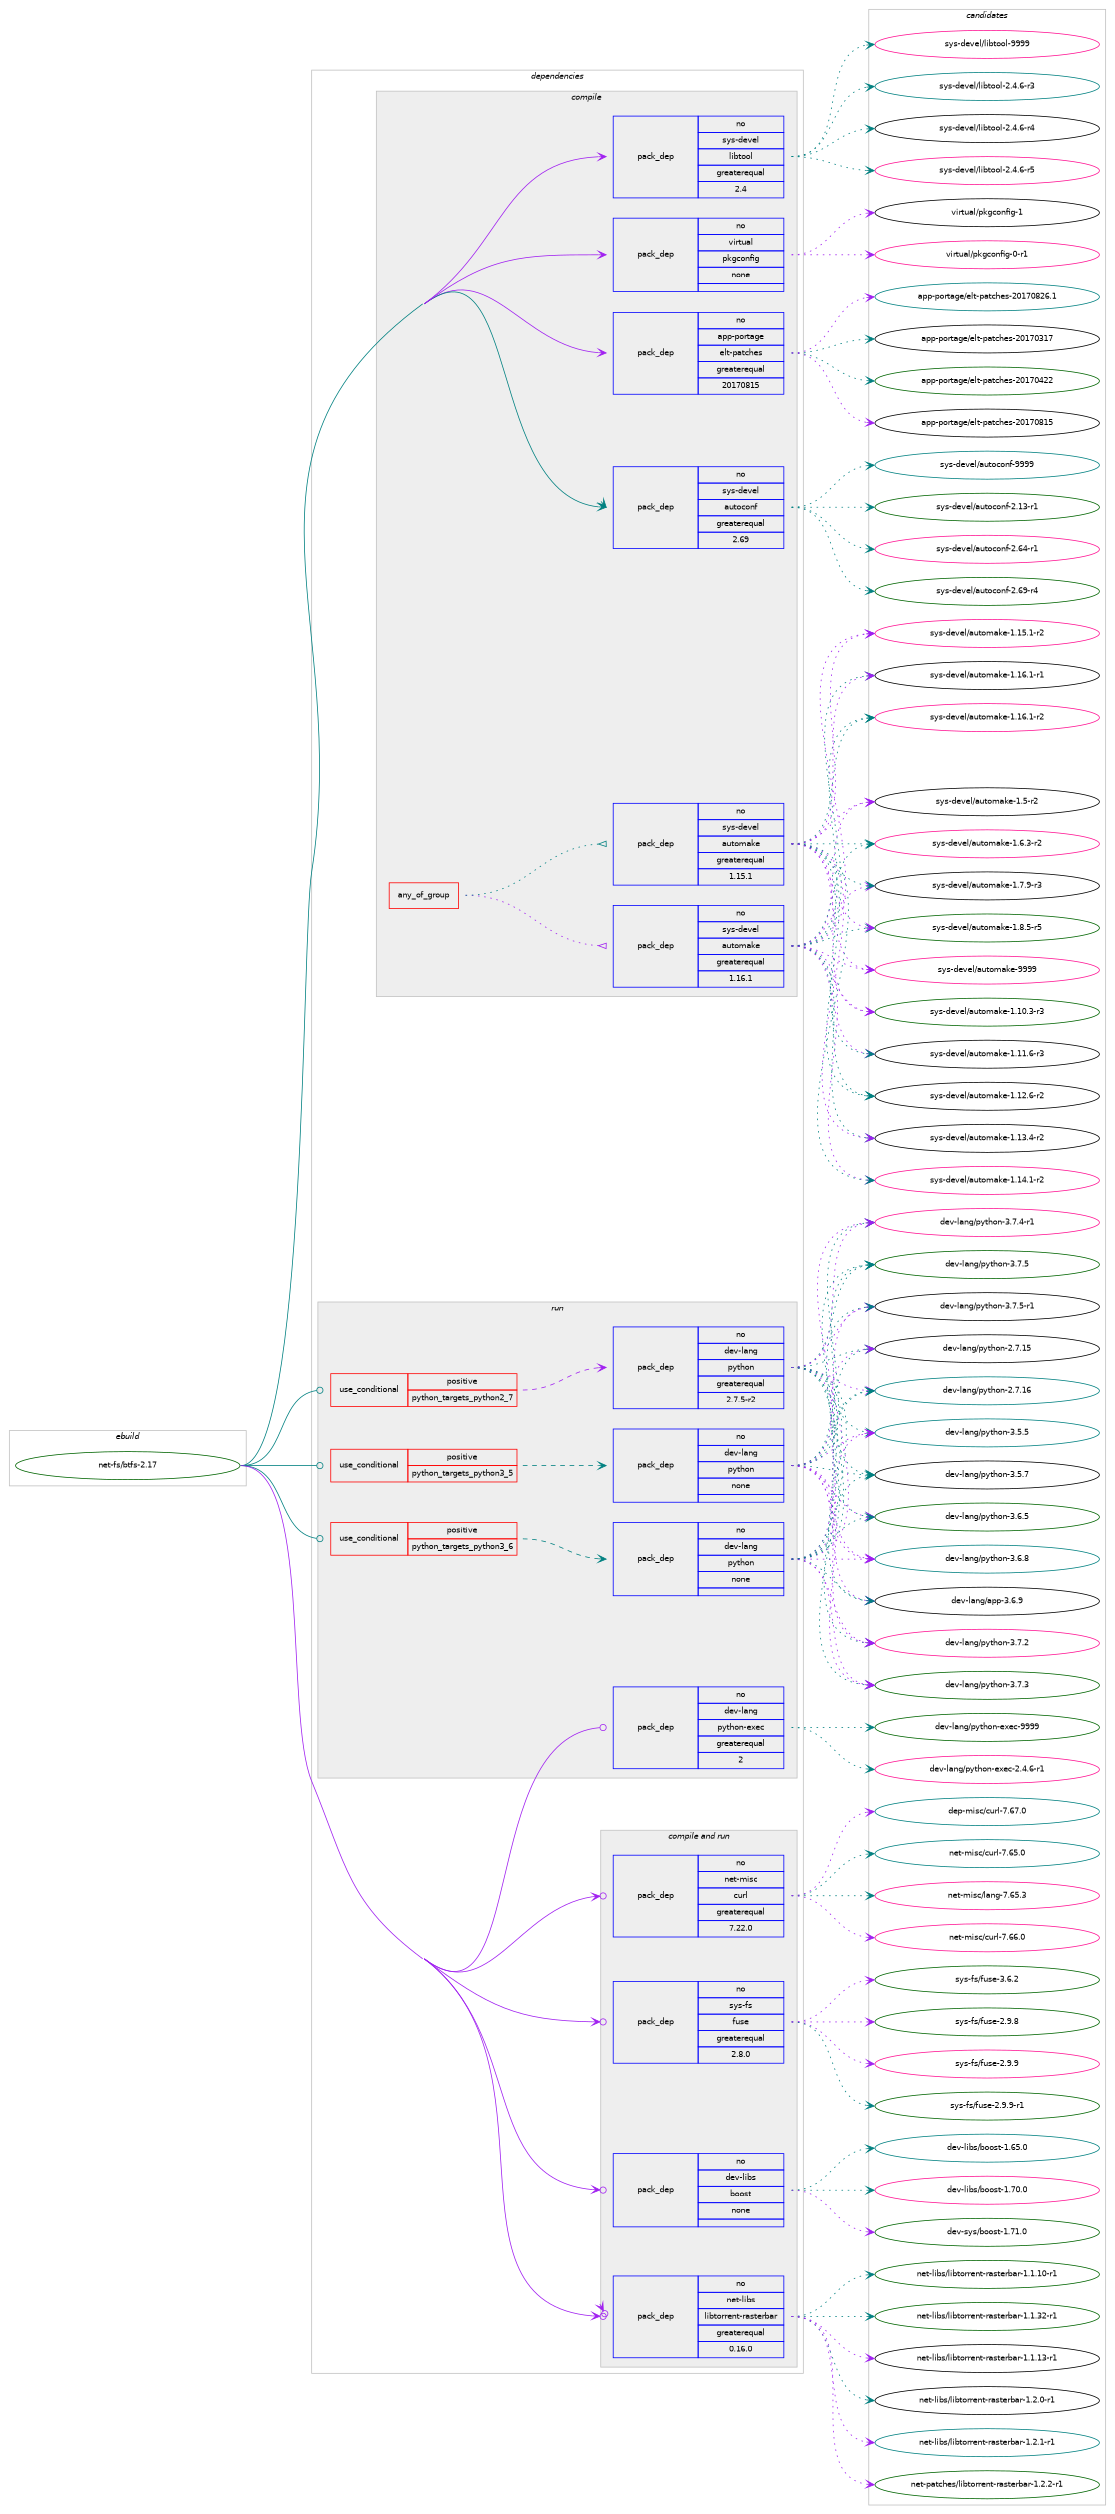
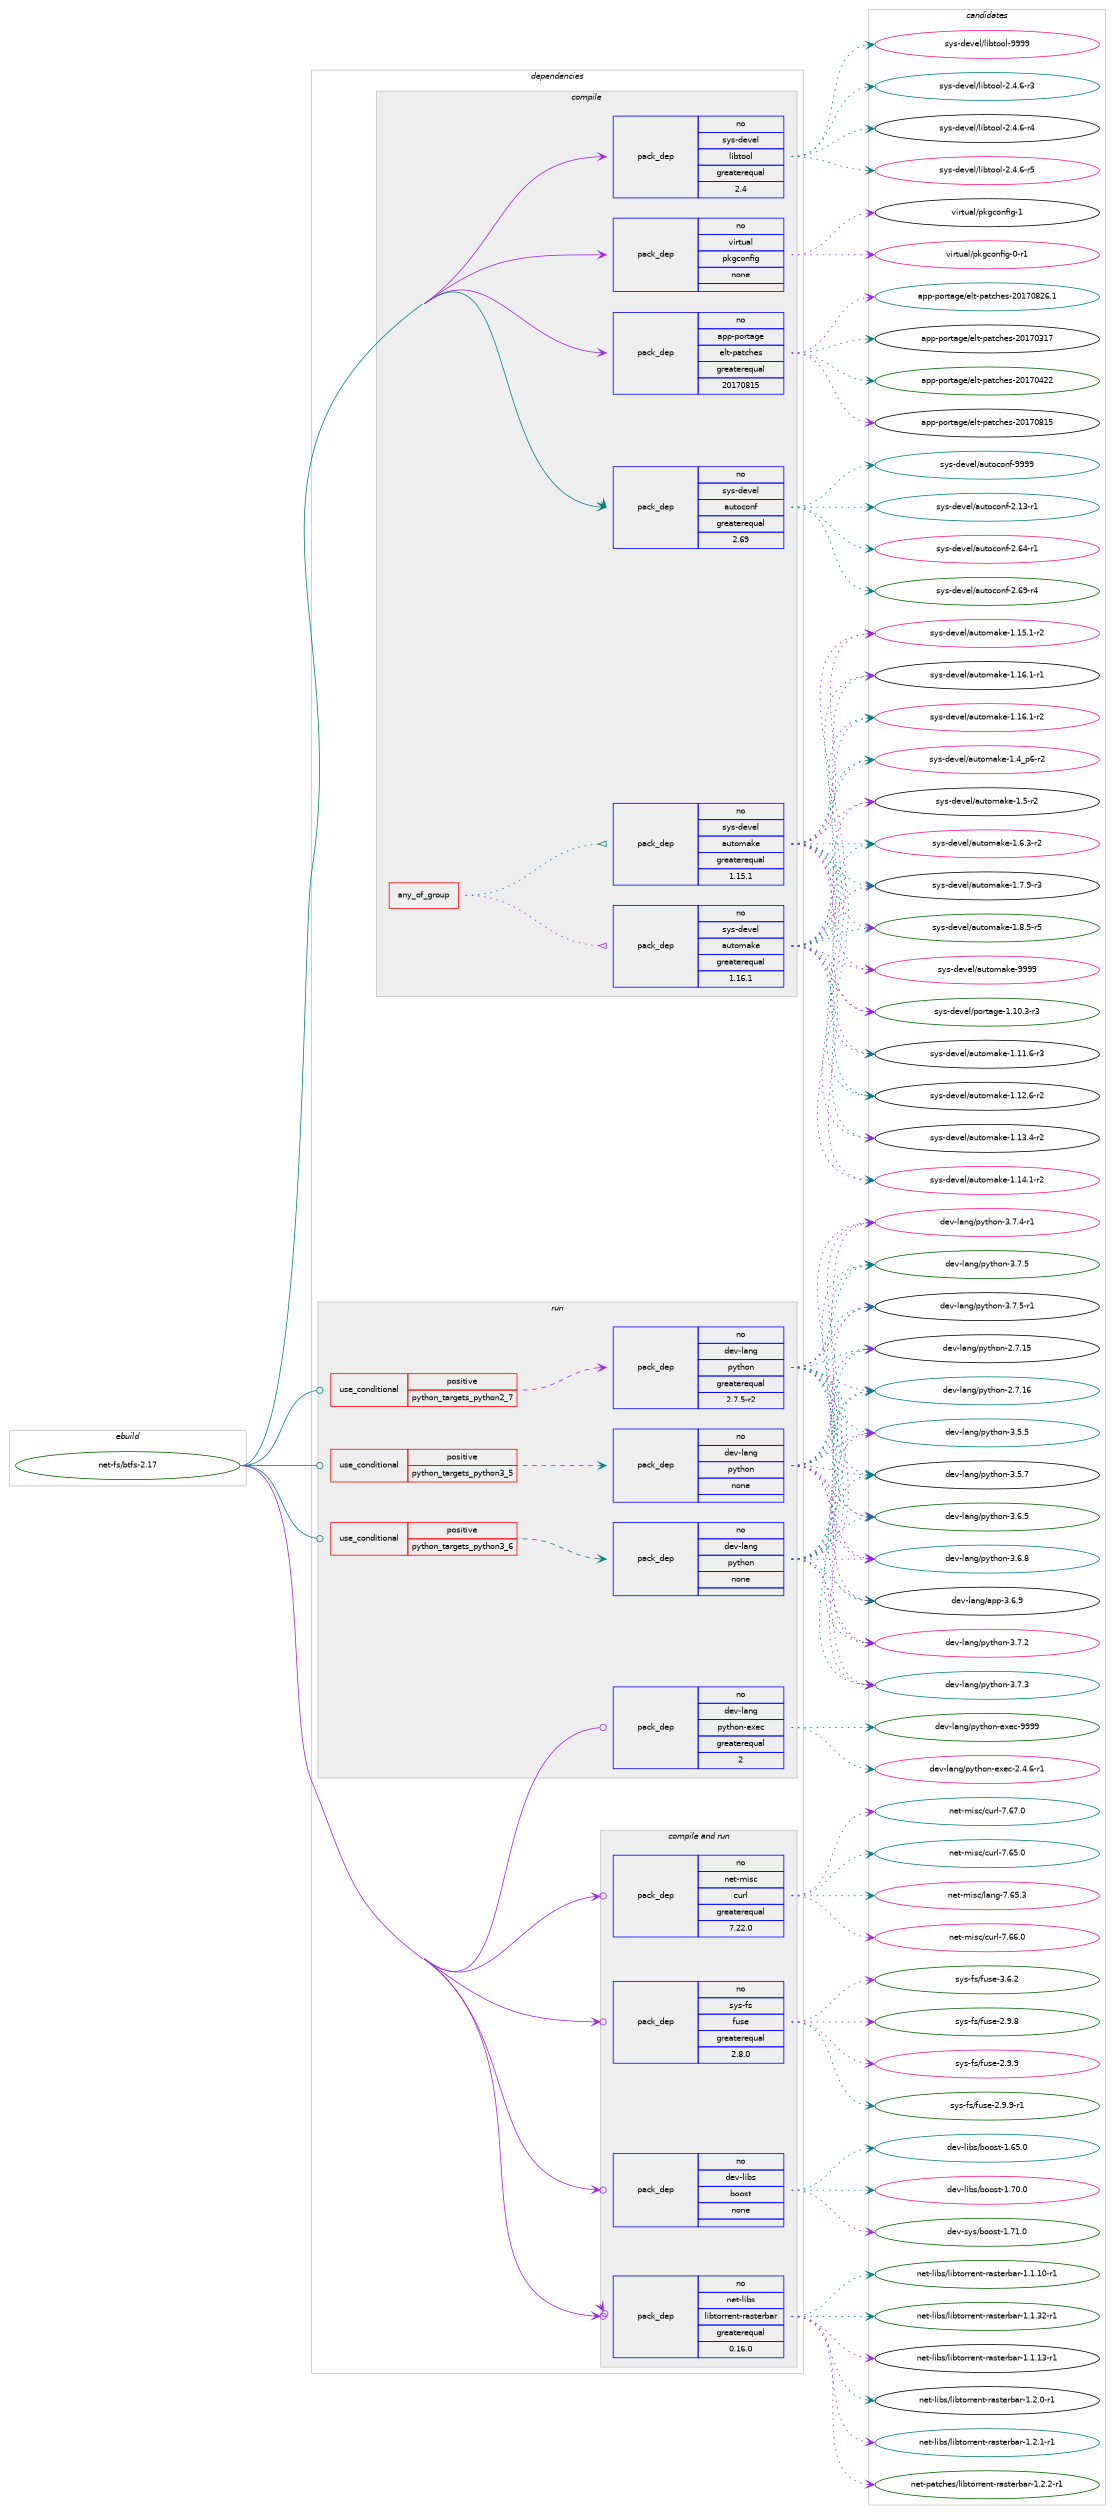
node "sys-devel/autoconf-2.13-r1": color darkgreen -> teal
node "sys-devel/automake-1.4_p6-r2": added
node "sys-devel/automake-1.10.3-r3": label "sys-devel/automake-1.10.3-r3" -> "sys-devel/portage-1.10.3-r3"
node "dev-lang/python-3.7.3": color darkgreen -> teal
node "dep-misc/curl-7.67.0": label "dep-misc/curl-7.67.0" -> "net-misc/curl-7.67.0"
